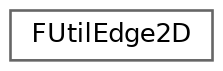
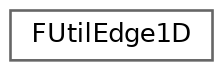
node "FUtilEdge2D": label "FUtilEdge2D" -> "FUtilEdge1D"
